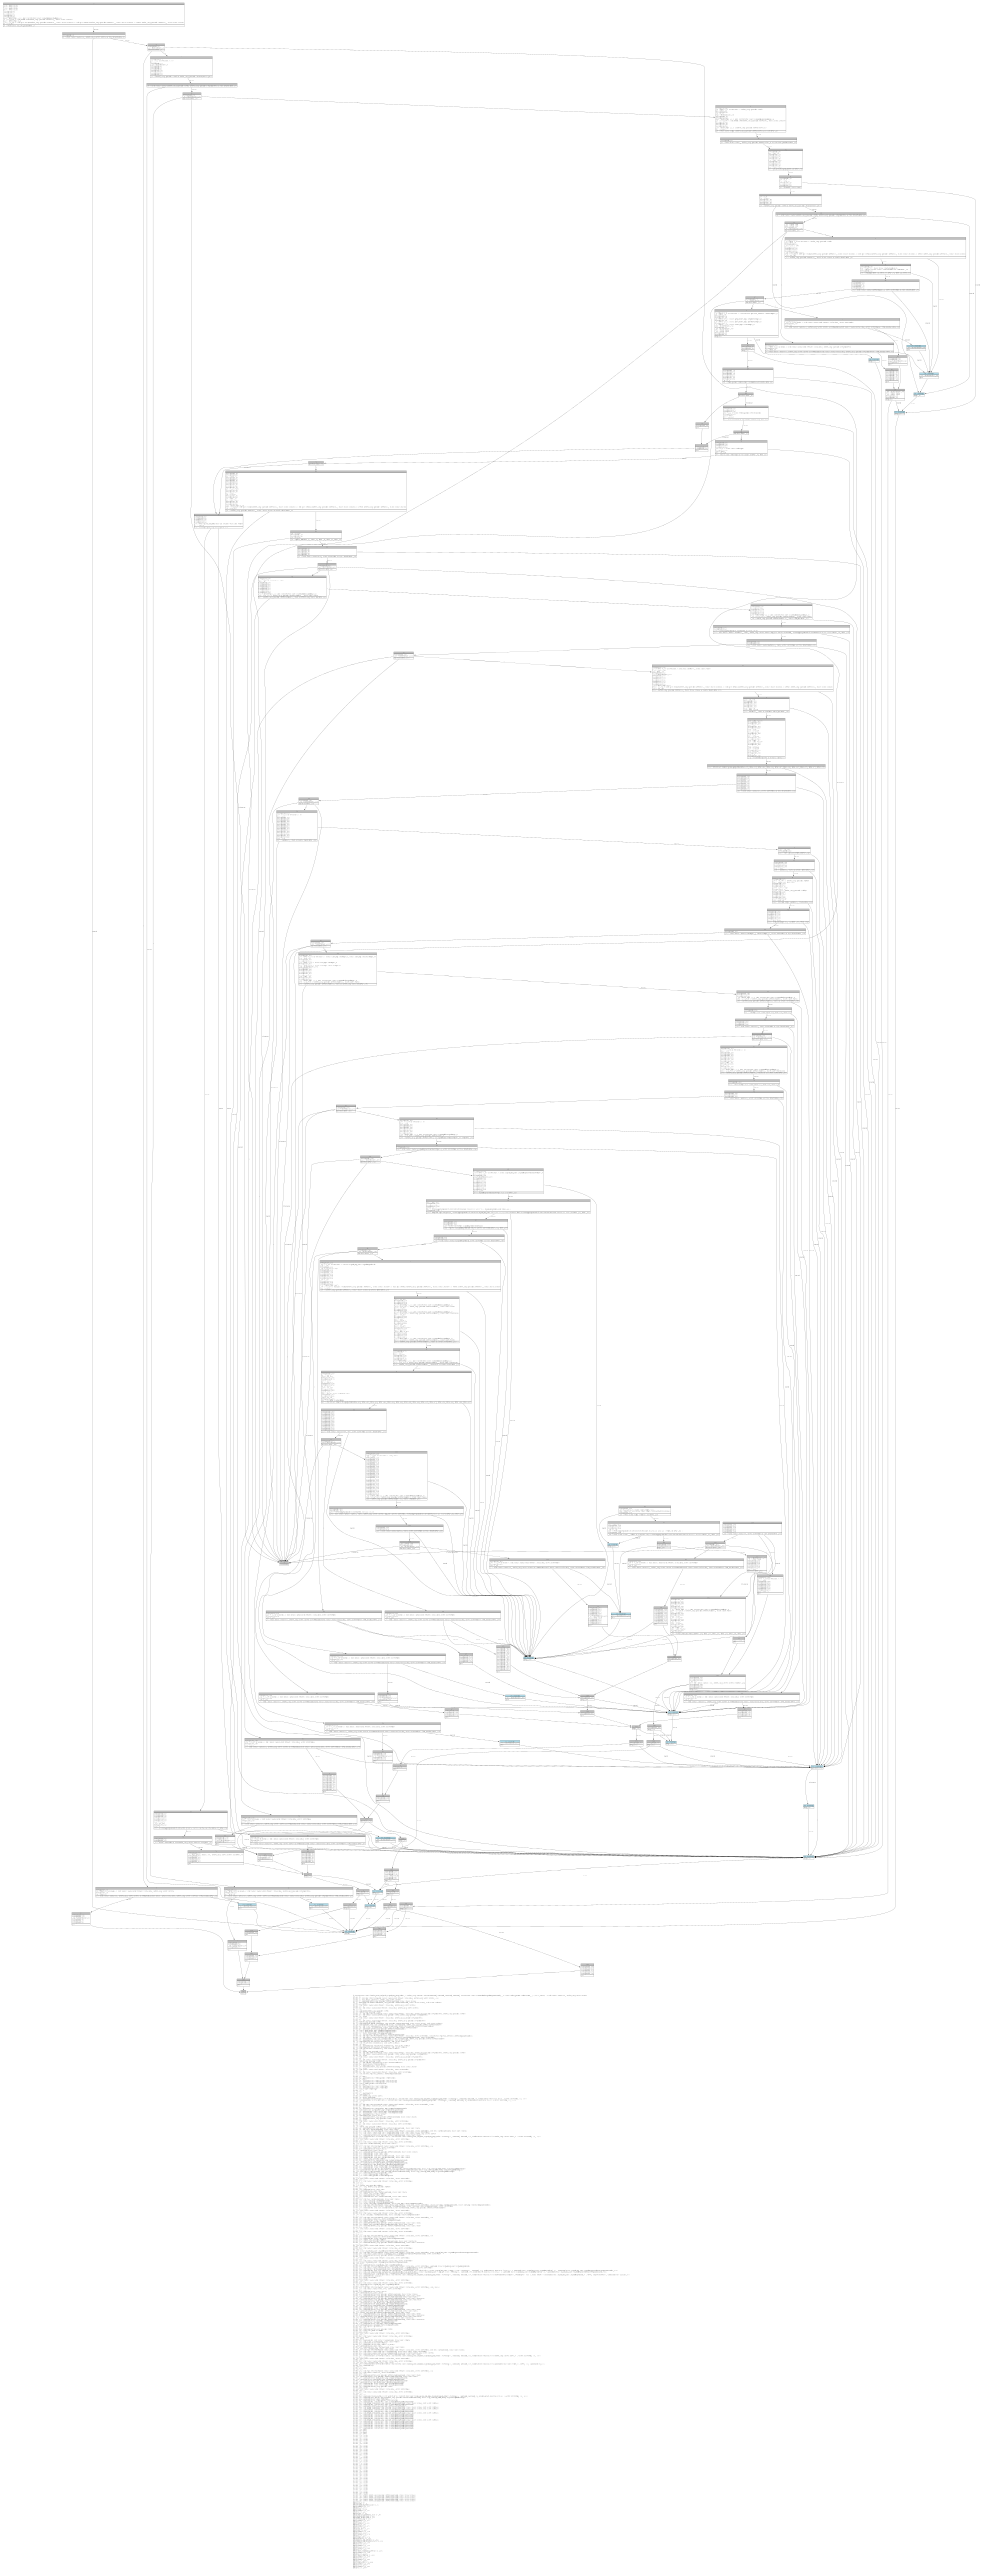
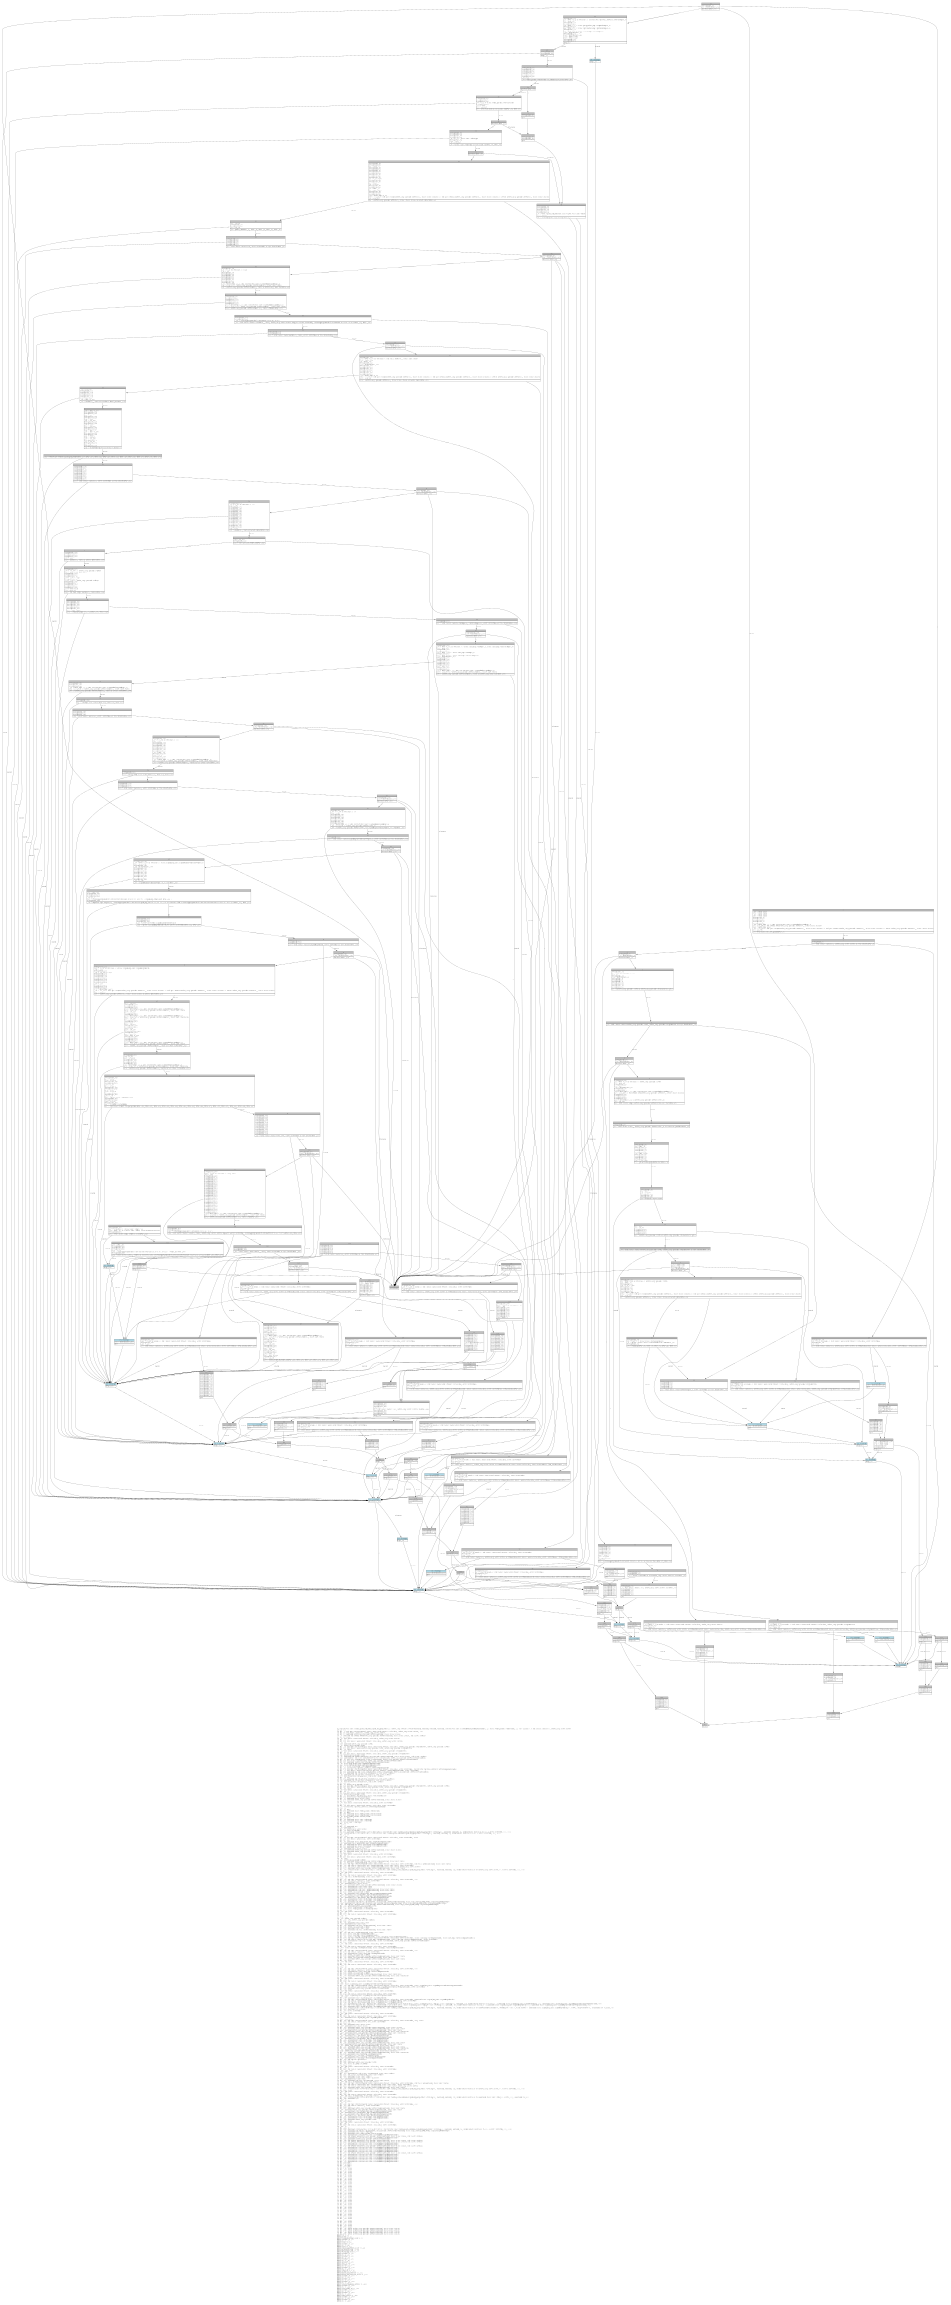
edge "22" -> "23": reversed
